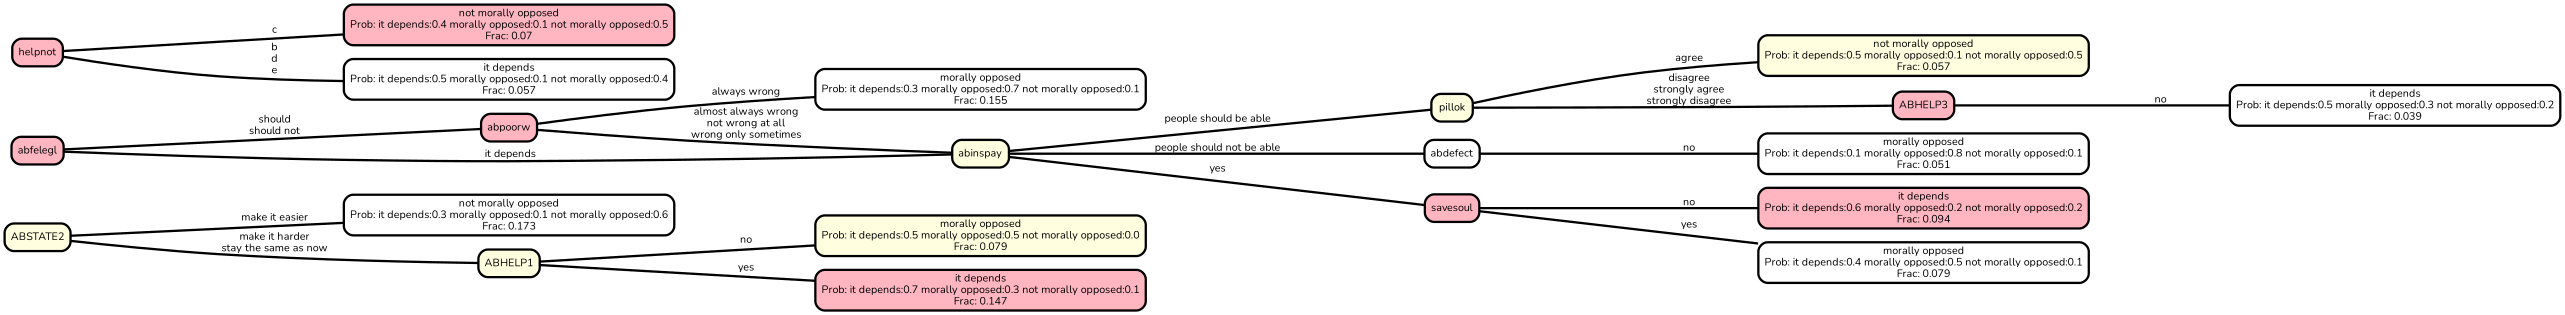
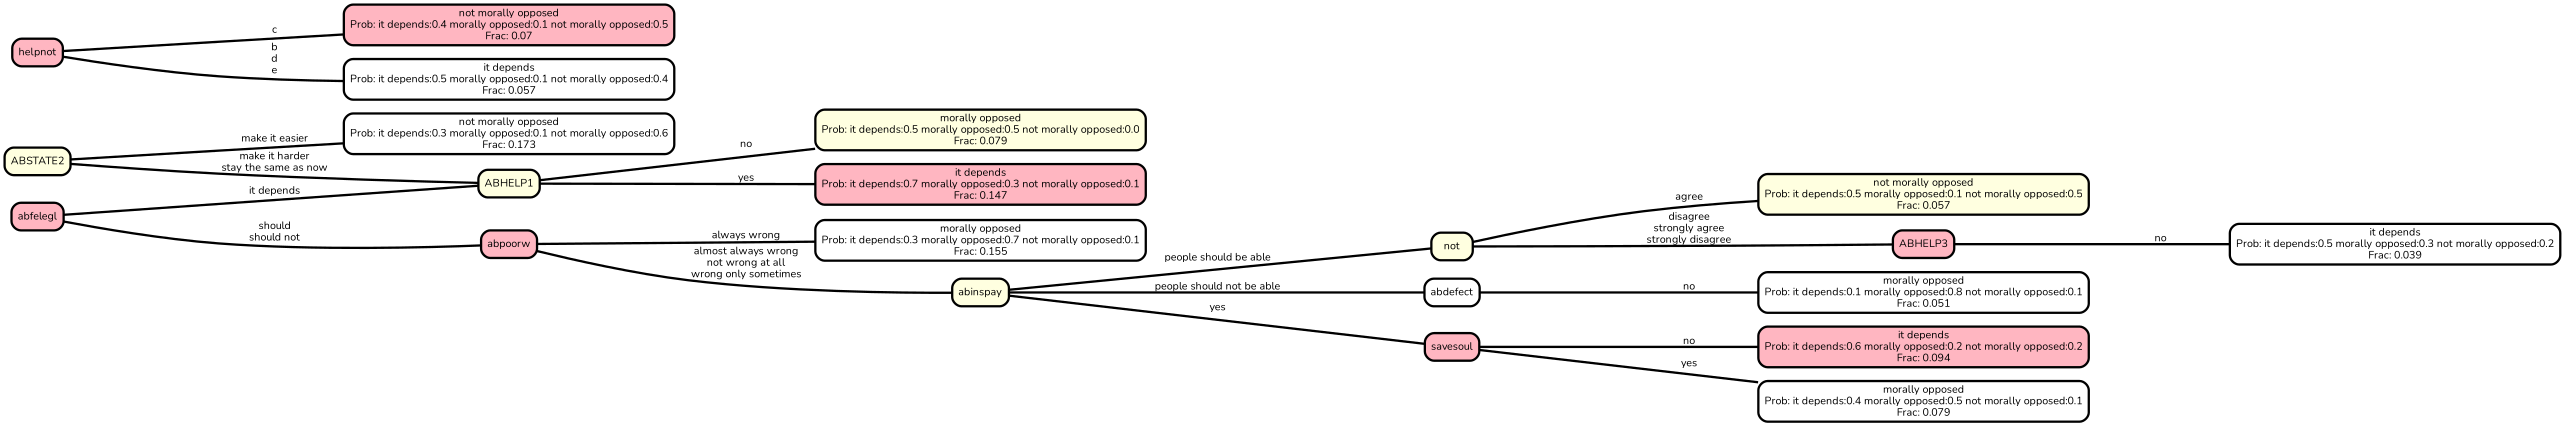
node "pillok": label "pillok" -> "not"
edge "abfelegl" -- "abinspay": now "abfelegl" -- "ABHELP1"
